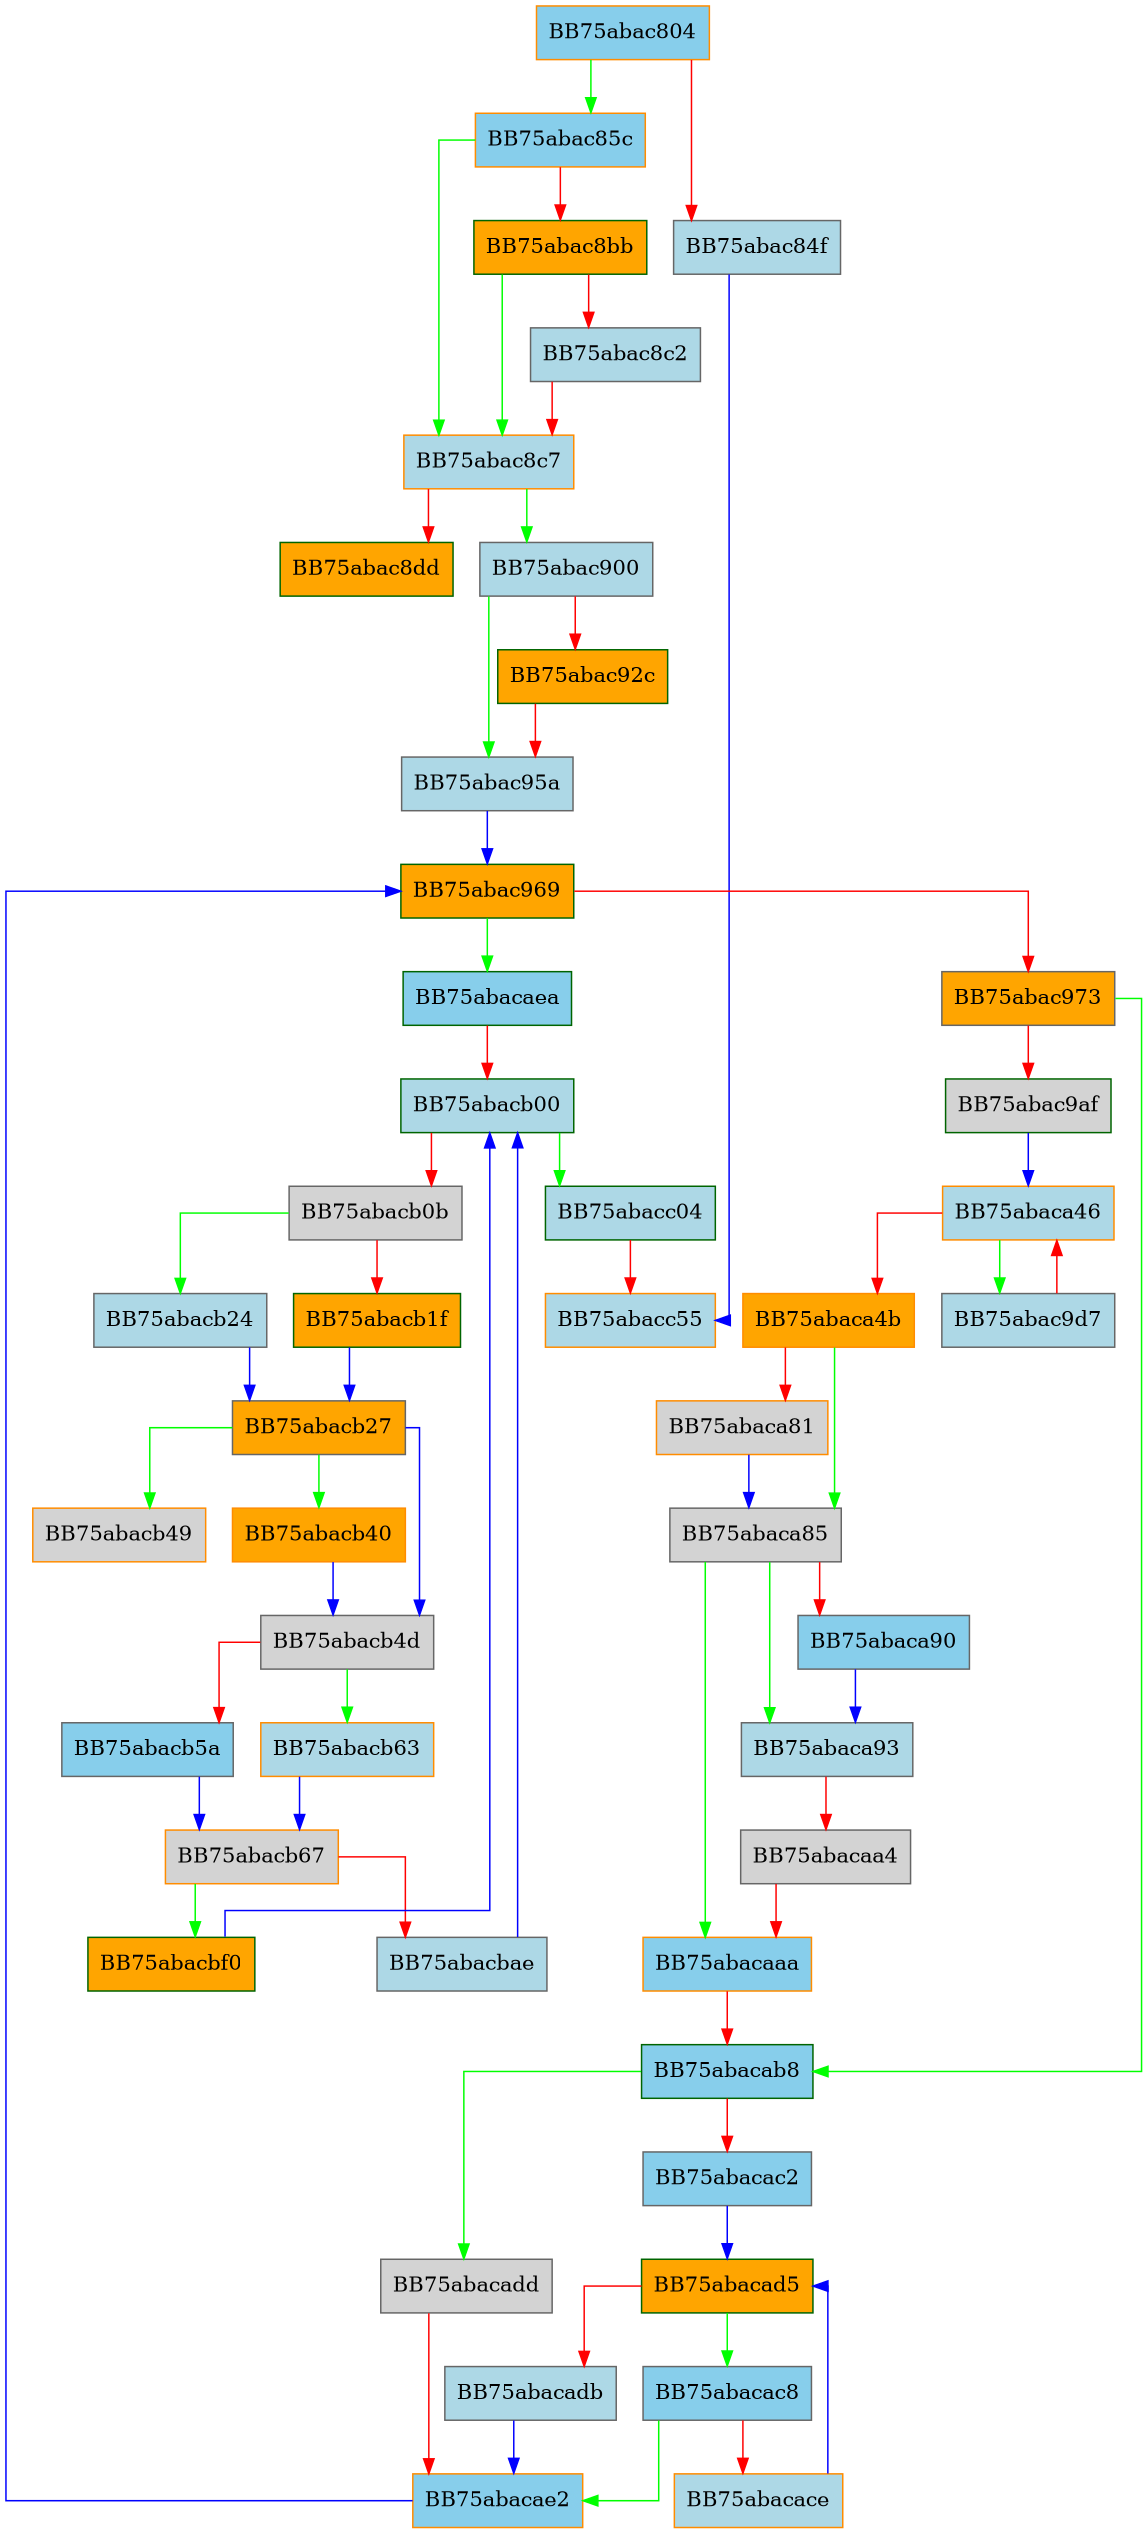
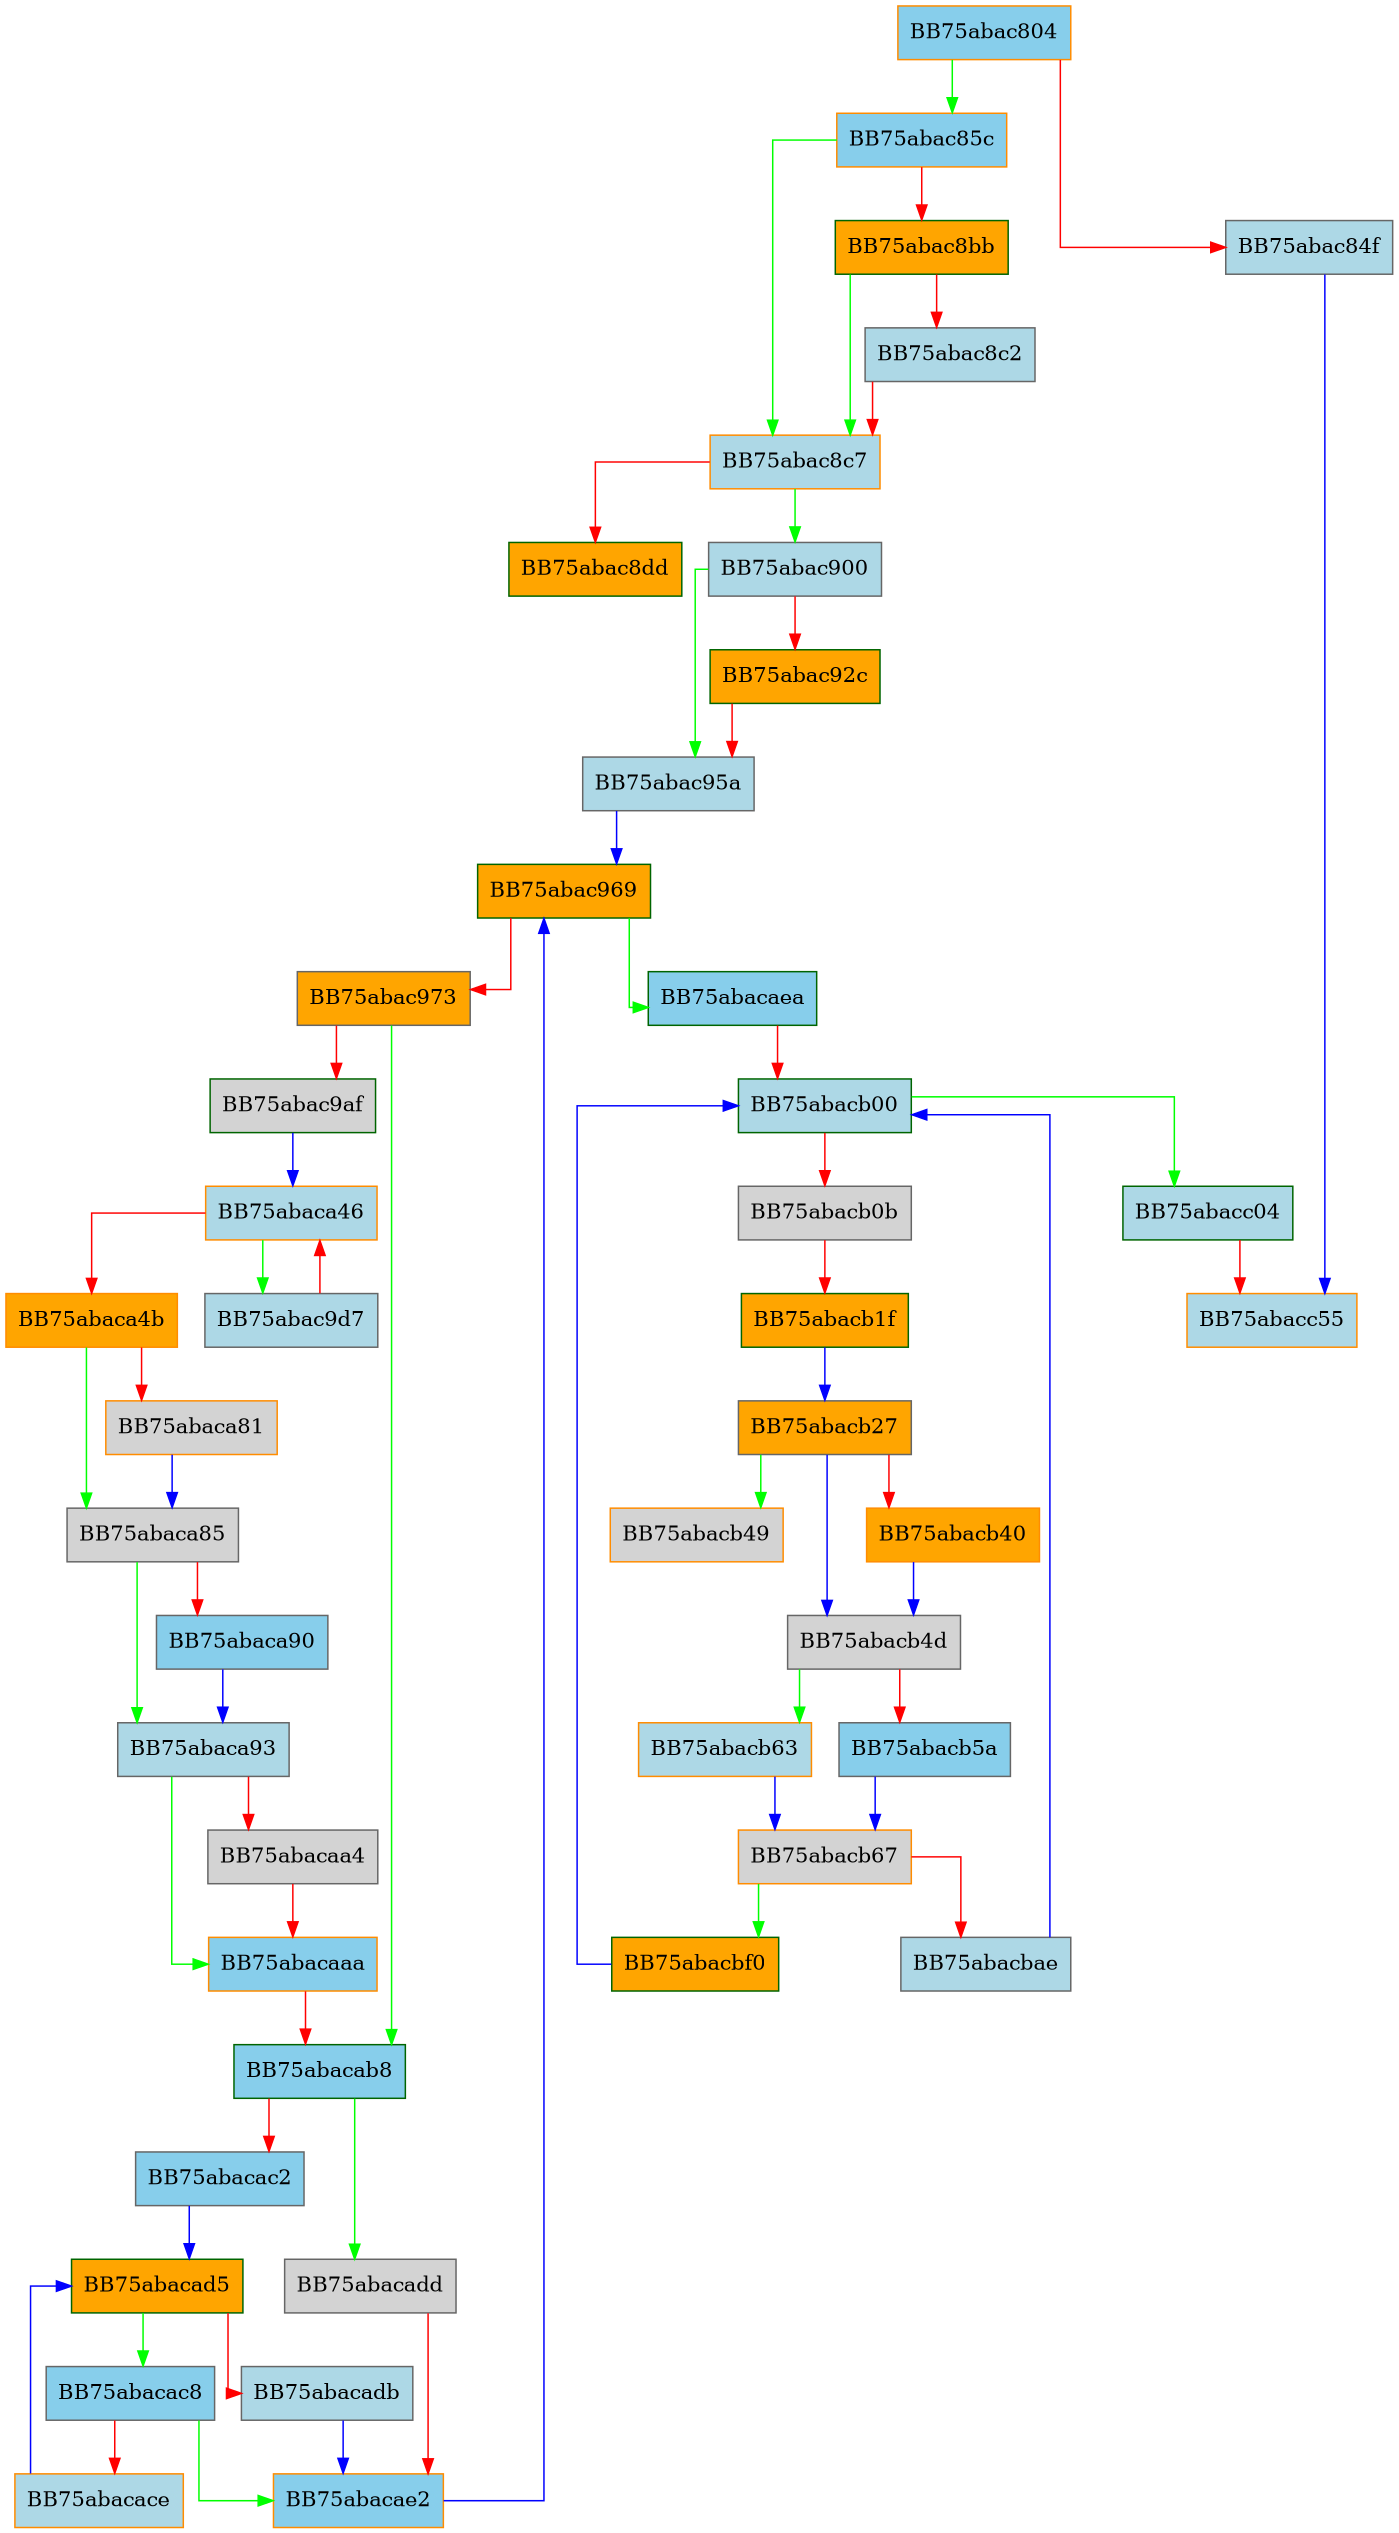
node "BB75abacb24": removed
edge "BB75abacb27" -> "BB75abacb40": color green -> red
edge "BB75abaca85" -> "BB75abacaaa": now "BB75abaca93" -> "BB75abacaaa"
